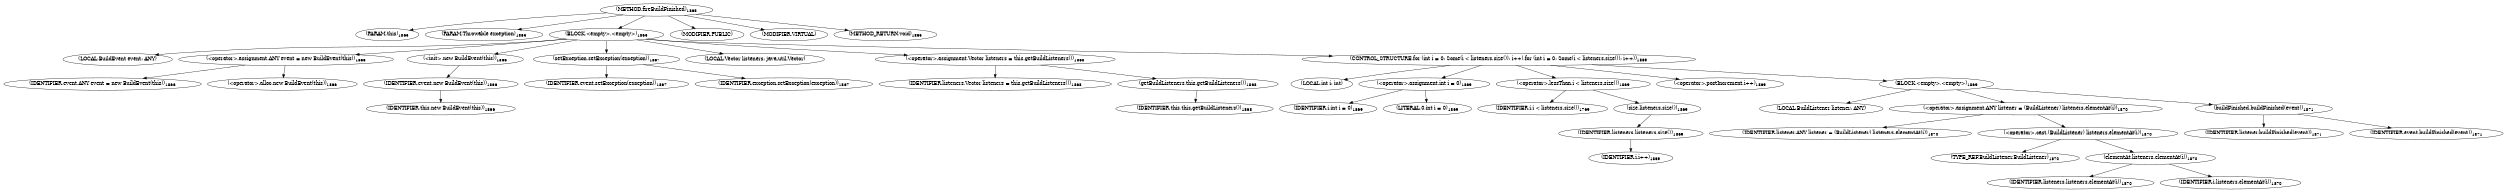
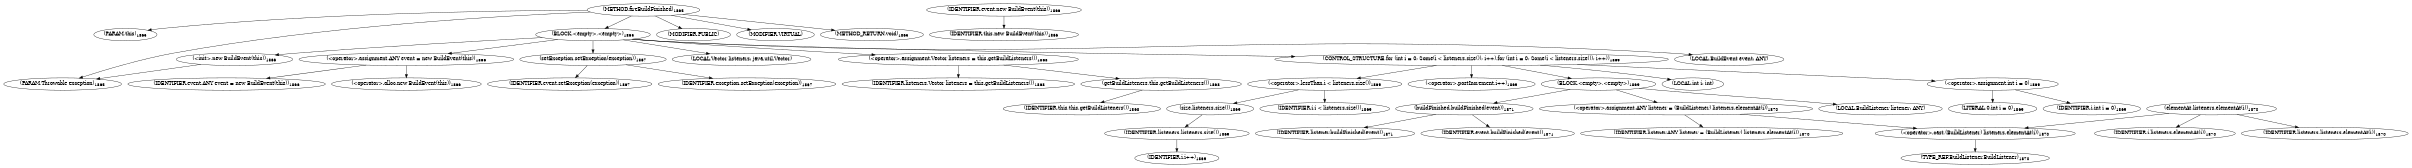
edge "(<init>,new BuildEvent(this))" -> "(IDENTIFIER,event,new BuildEvent(this))": now "(<init>,new BuildEvent(this))" -> "(PARAM,Throwable exception)"
node "(IDENTIFIER,i,i < listeners.size())": text "1769" -> "1869"
edge "(<operator>.cast,(BuildListener) listeners.elementAt(i))" -> "(elementAt,listeners.elementAt(i))": reversed
